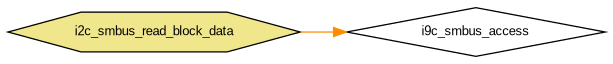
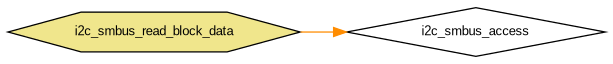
node "i9c_smbus_access": label "i9c_smbus_access" -> "i2c_smbus_access"
